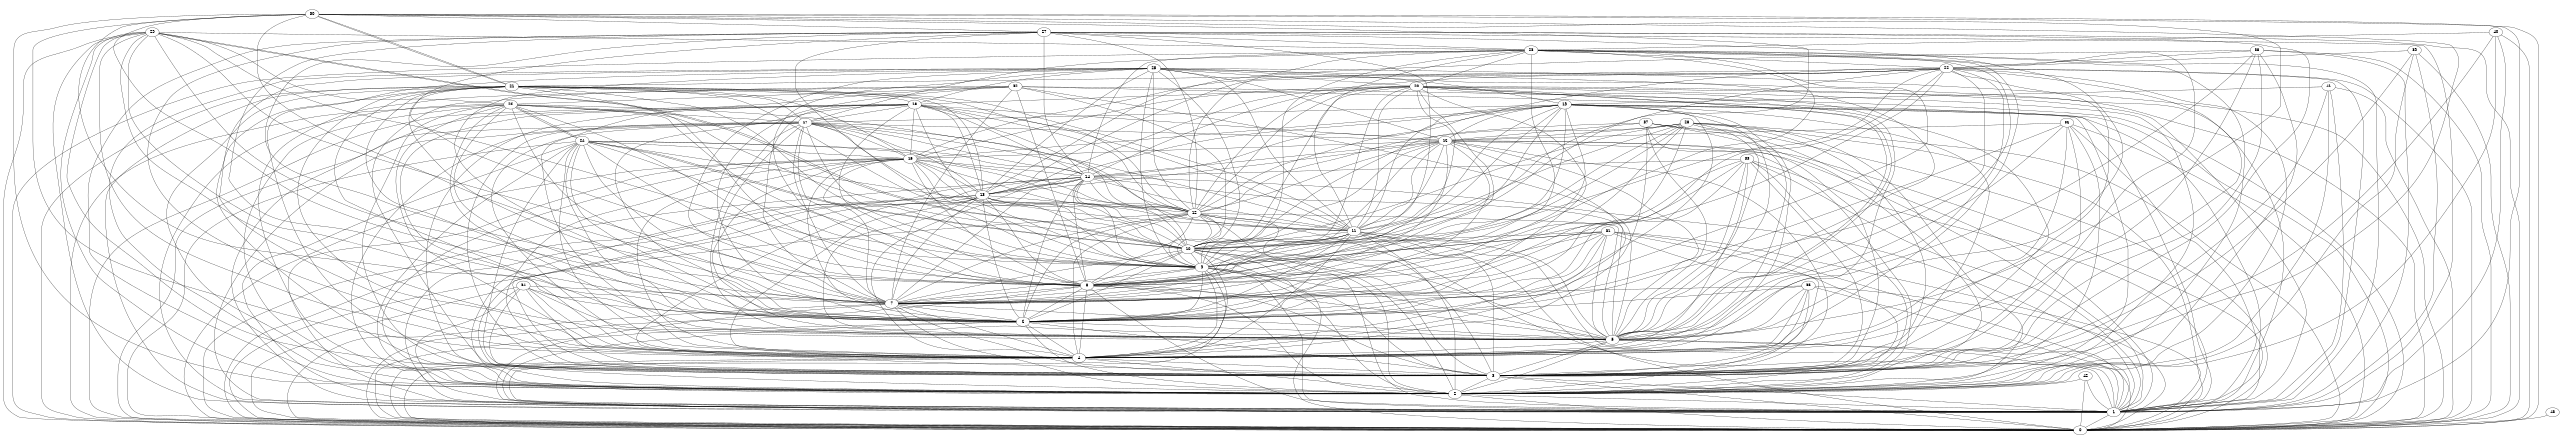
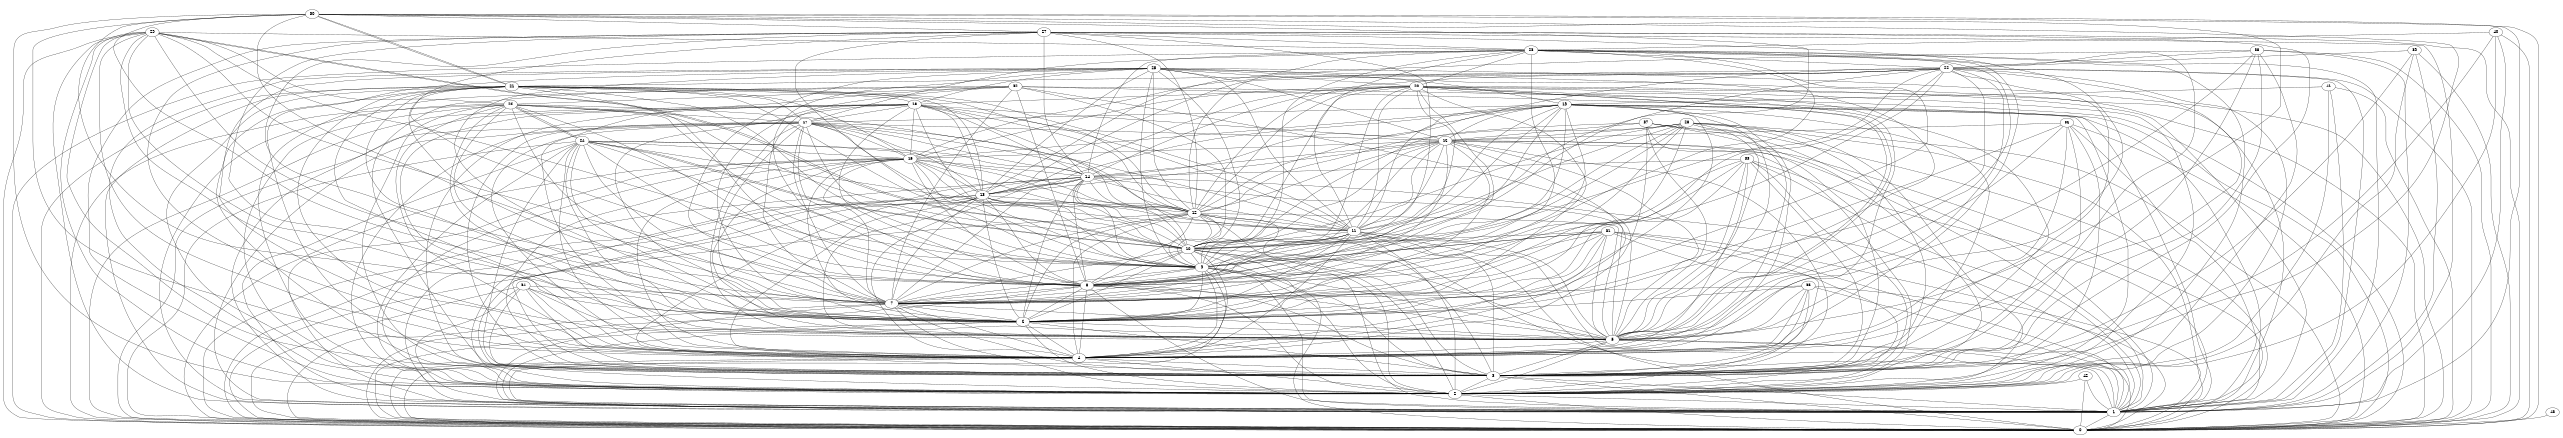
edge "41" -- "3": removed
